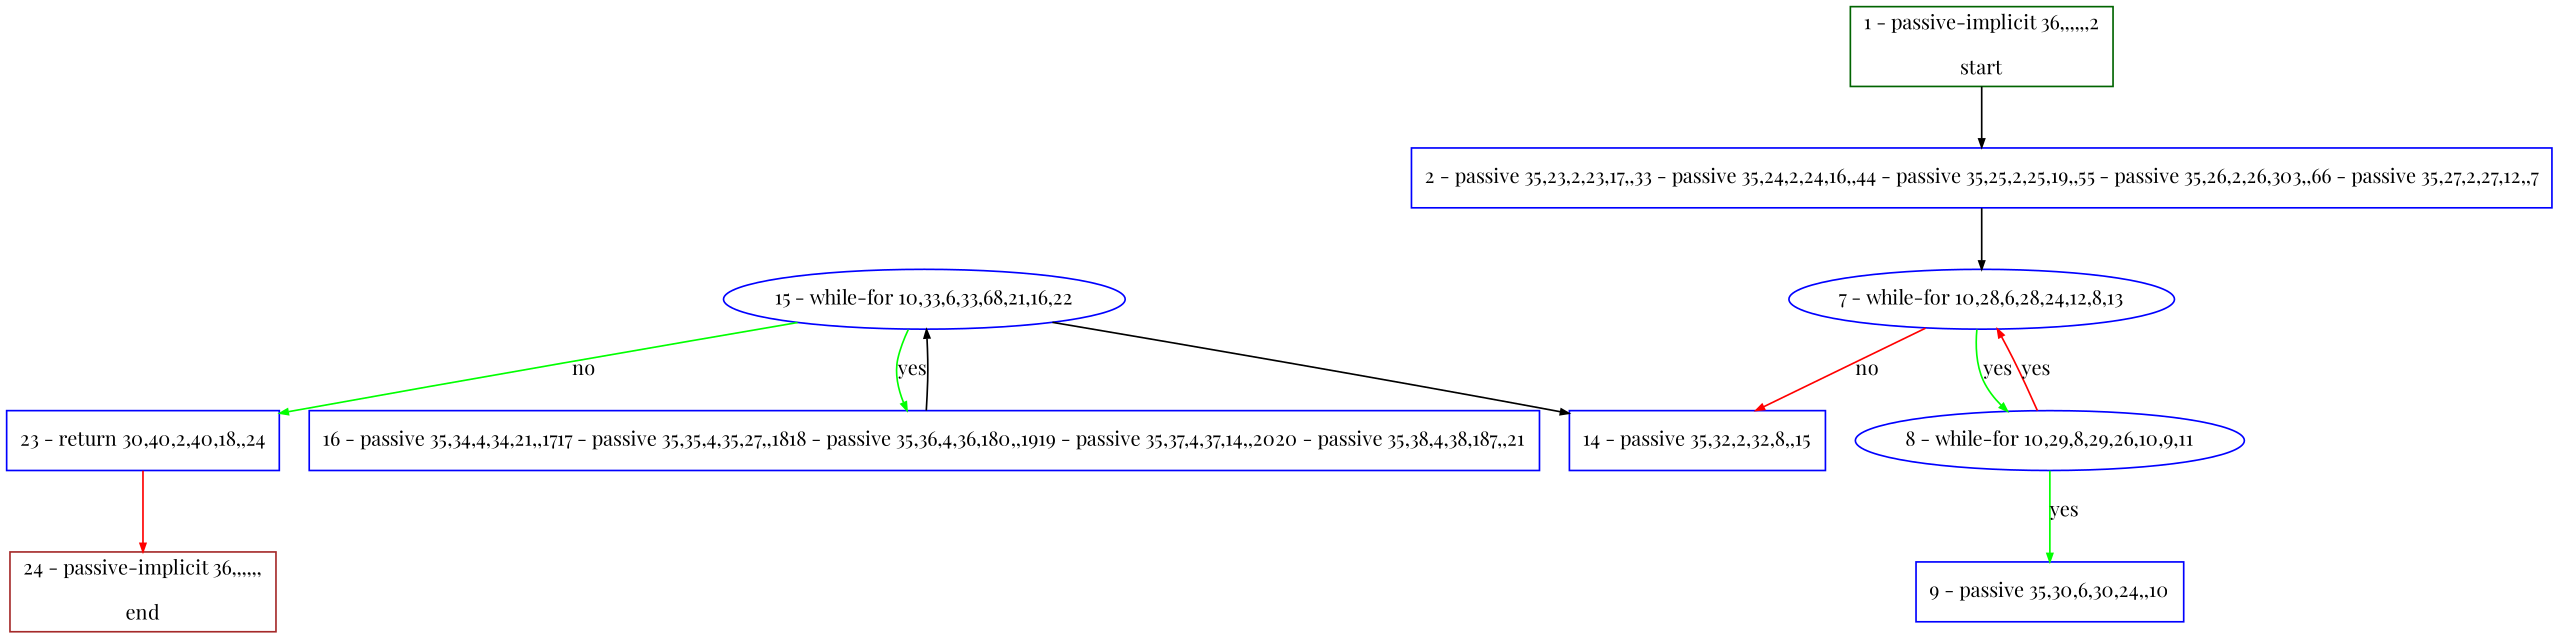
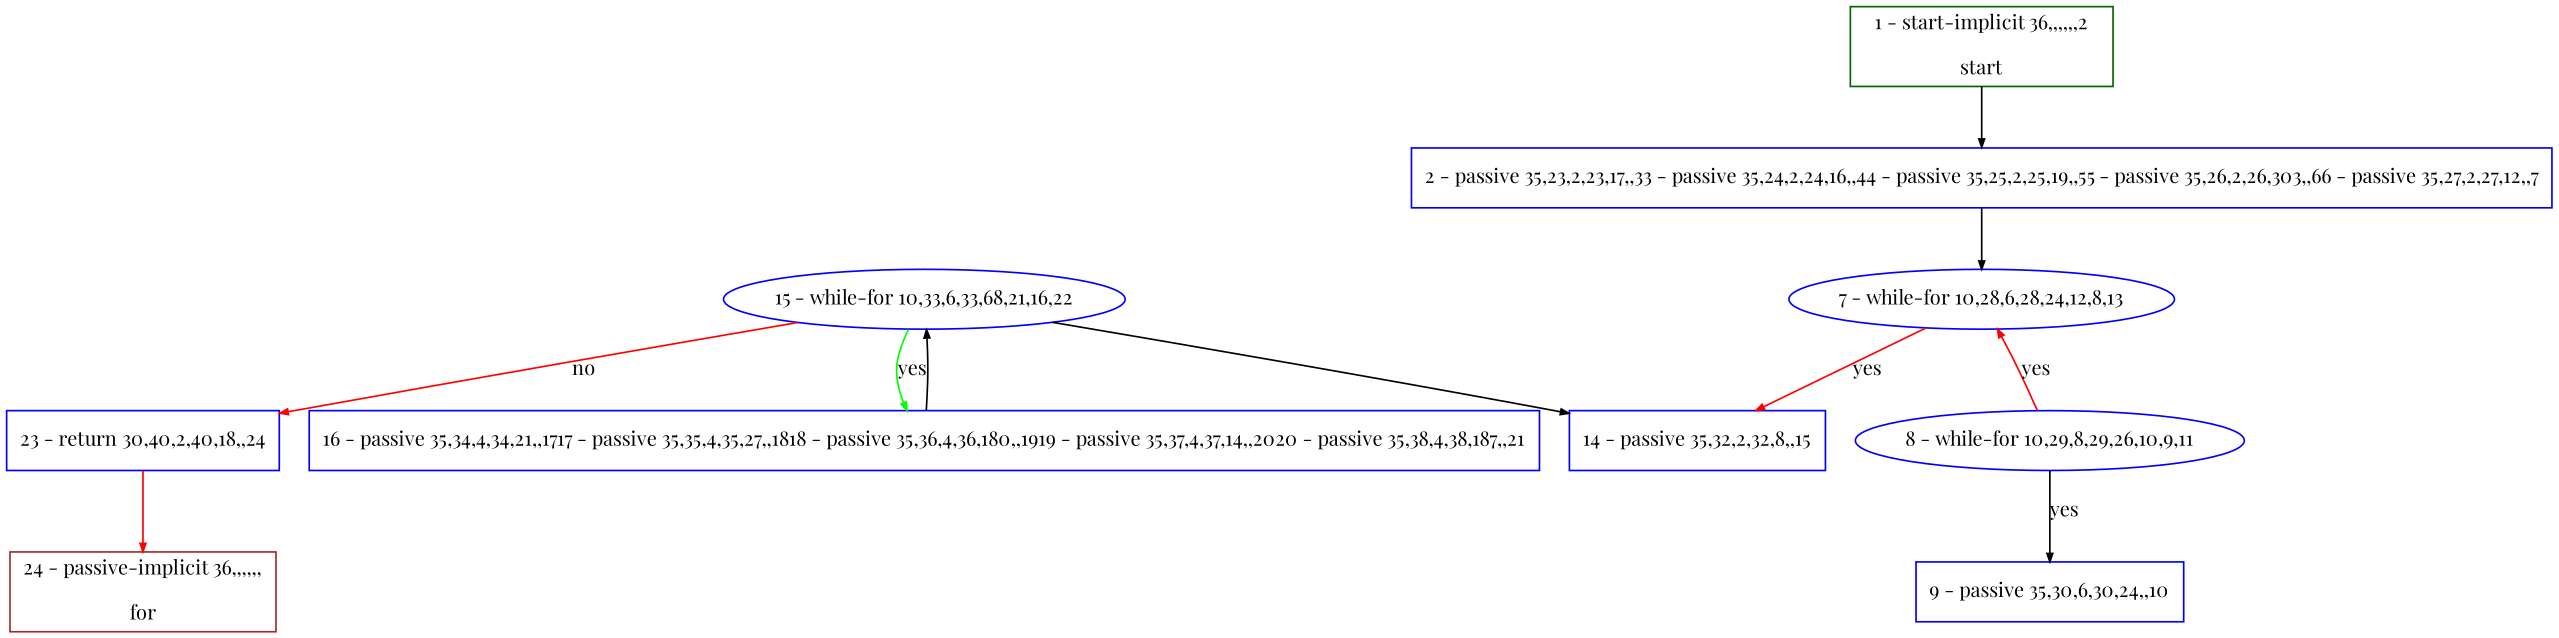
node "1 - passive-implicit 36,,,,,,2 start": label "1 - passive-implicit 36,,,,,,2 start" -> "1 - start-implicit 36,,,,,,2 start"
edge "15 - while-for 10,33,6,33,68,21,16,22" -> "23 - return 30,40,2,40,18,,24": color #00ff00 -> #ff0000
edge "7 - while-for 10,28,6,28,24,12,8,13" -> "14 - passive 35,32,2,32,8,,15": label "no" -> "yes"
edge "7 - while-for 10,28,6,28,24,12,8,13" -> "8 - while-for 10,29,8,29,26,10,9,11": removed, label "yes"
edge "8 - while-for 10,29,8,29,26,10,9,11" -> "9 - passive 35,30,6,30,24,,10": color #00ff00 -> #000000
node "24 - passive-implicit 36,,,,,, end": label "24 - passive-implicit 36,,,,,, end" -> "24 - passive-implicit 36,,,,,, for"
